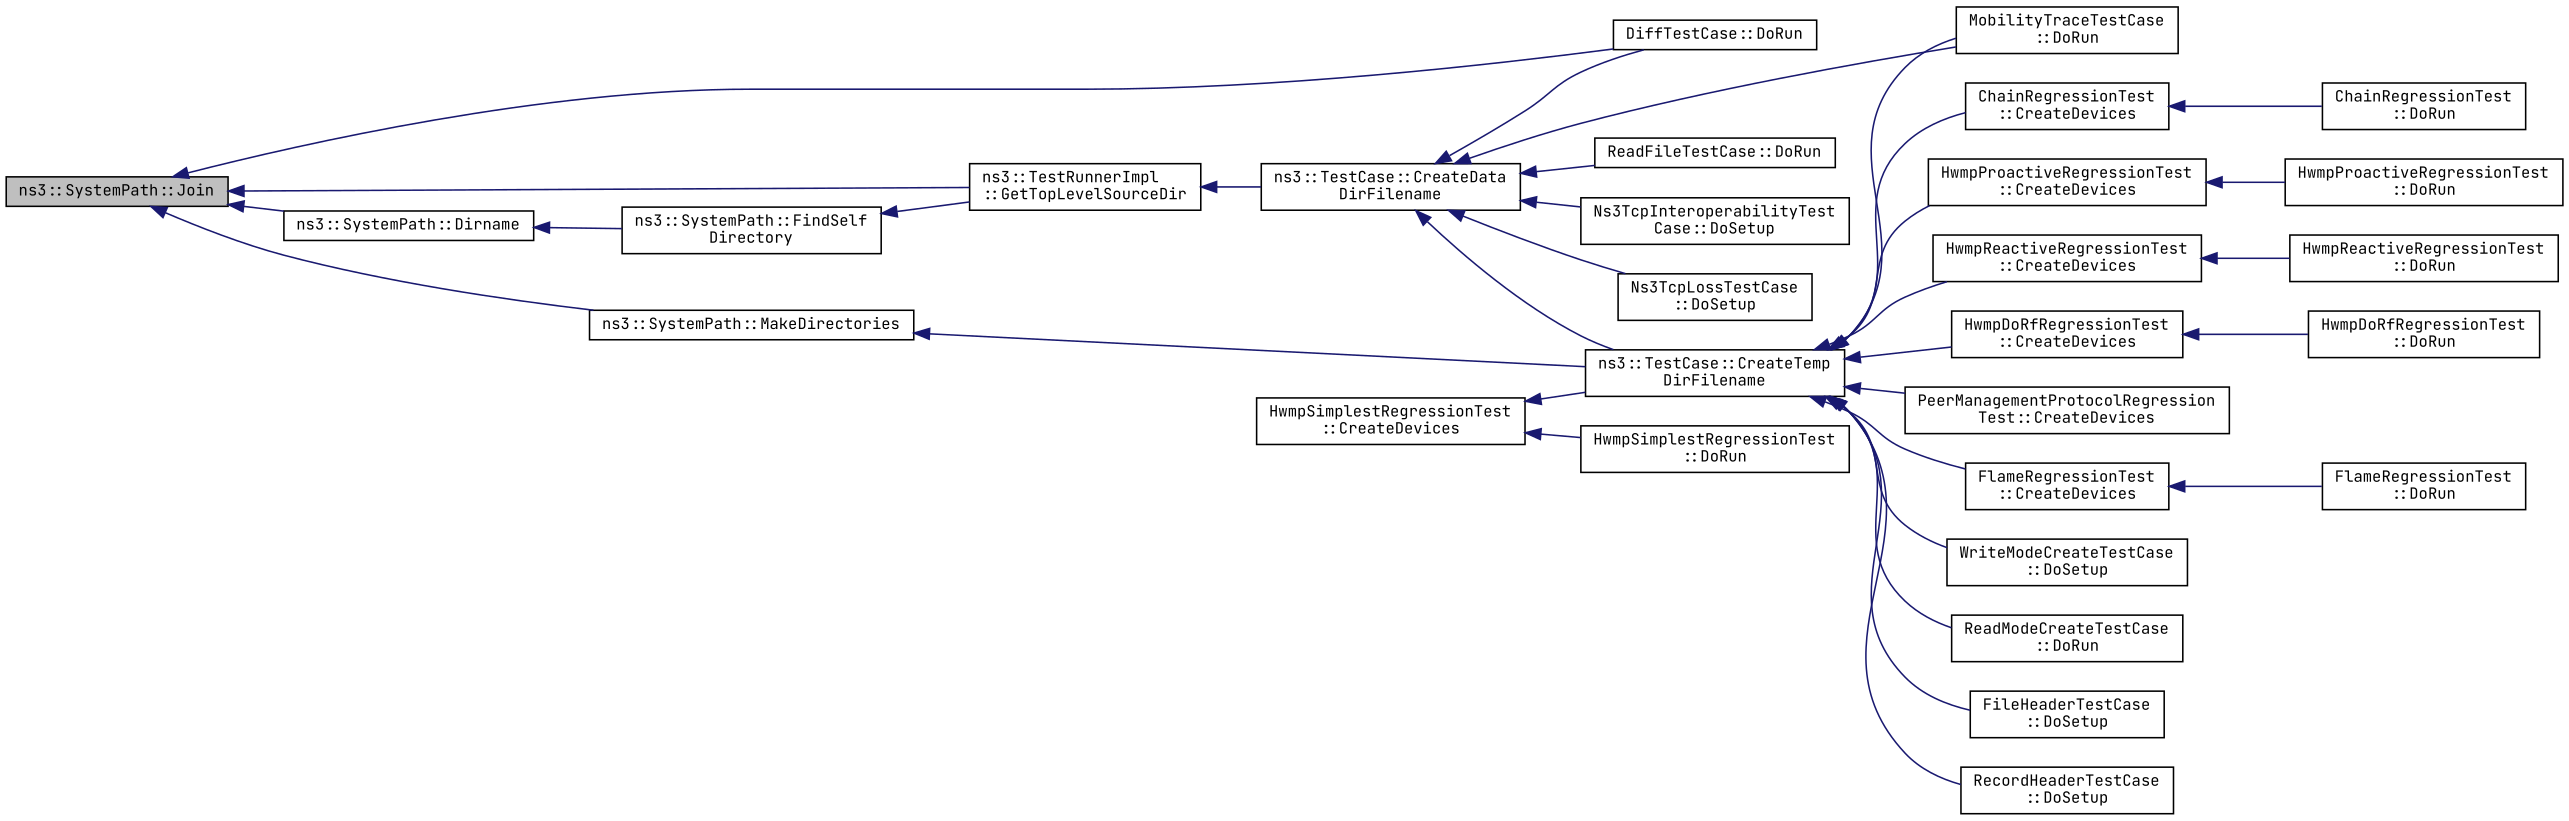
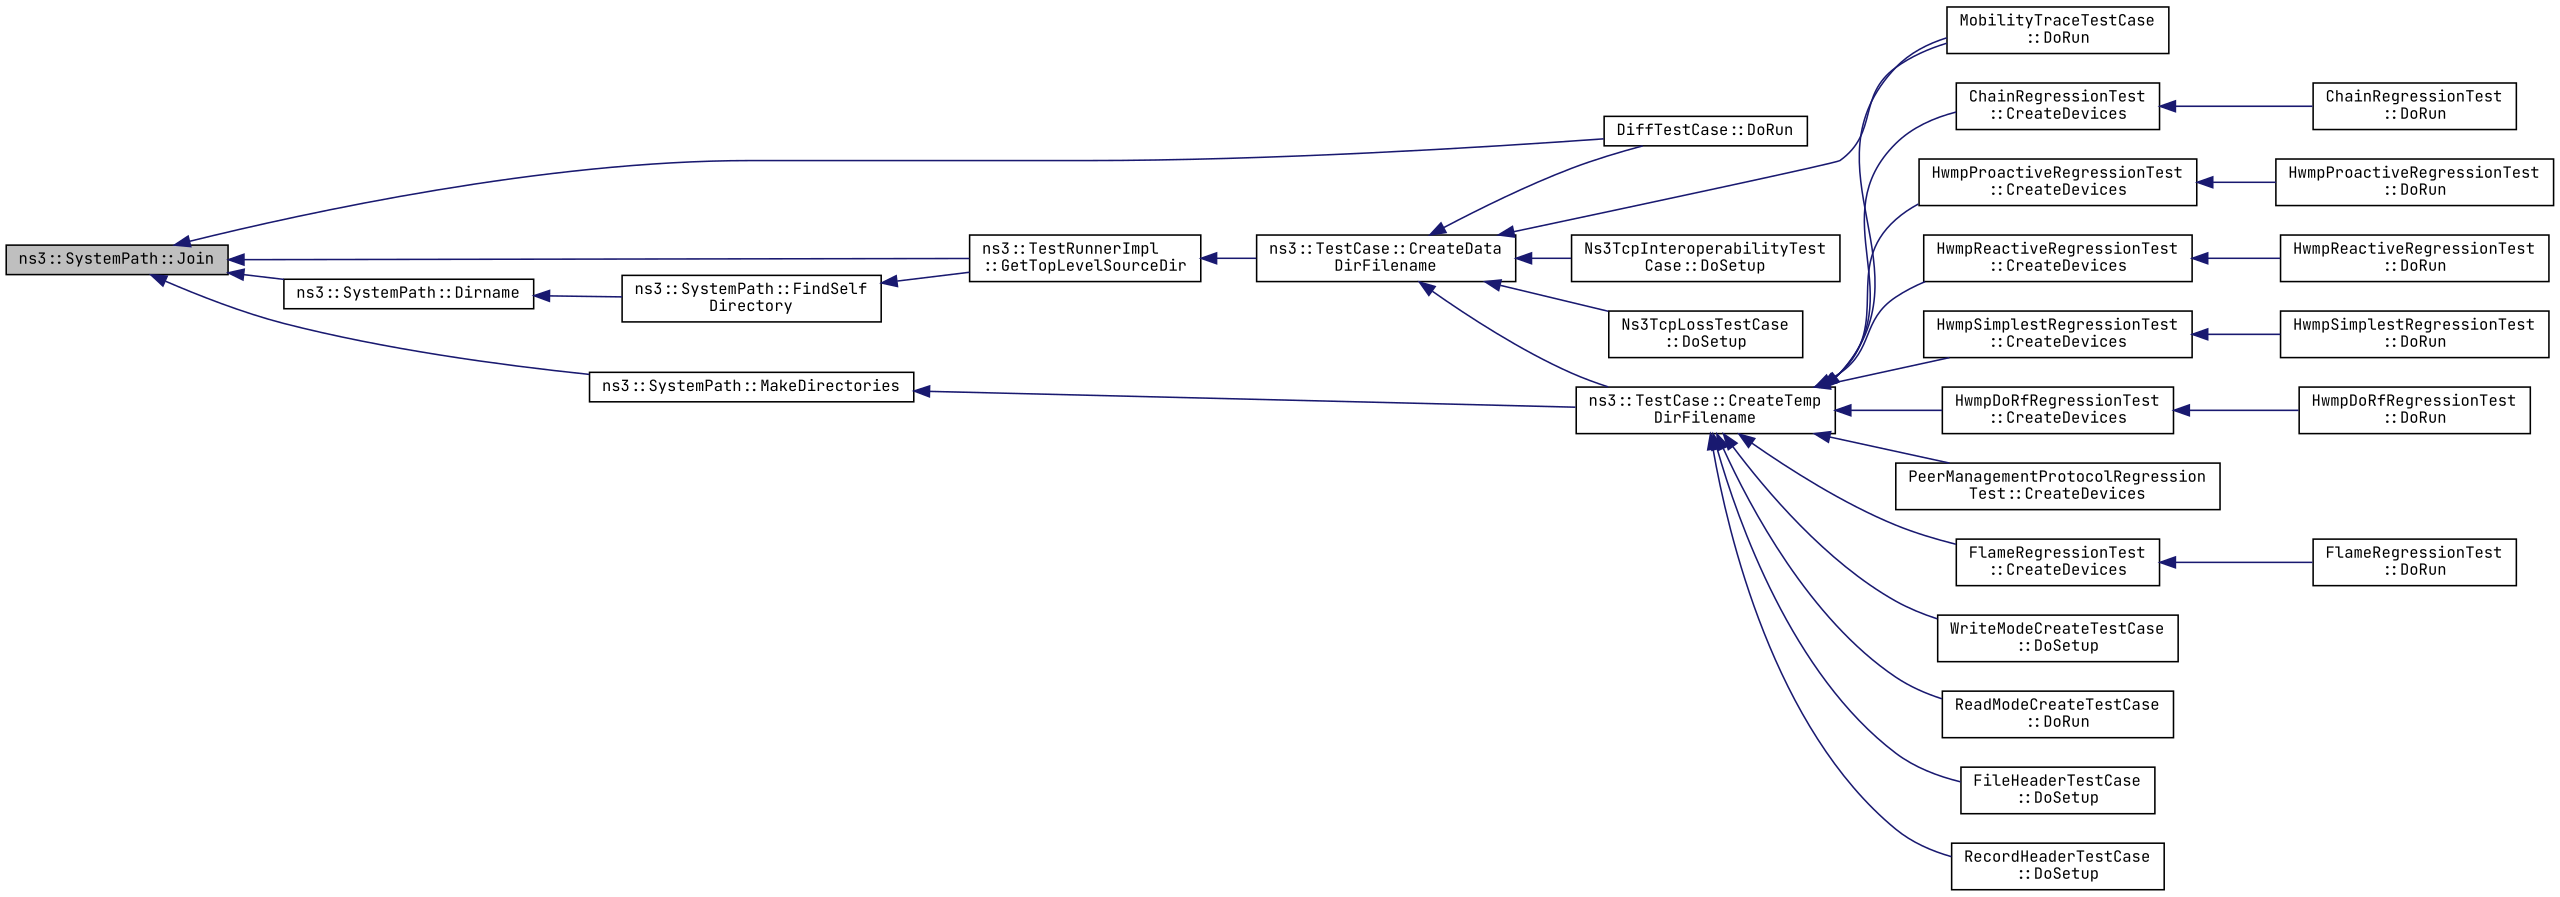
node "ReadFileTestCase::DoRun": removed
edge "ns3::TestCase::CreateTemp DirFilename" -> "HwmpSimplestRegressionTest ::CreateDevices": reversed
